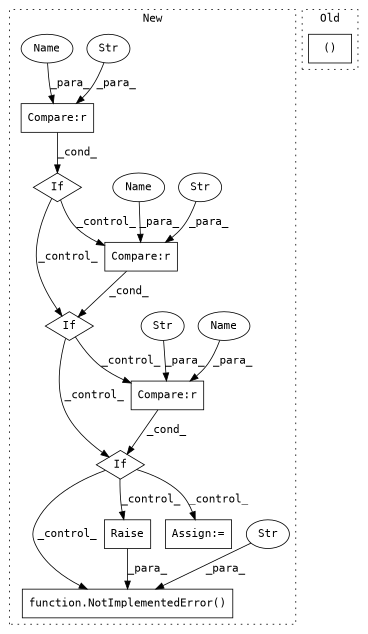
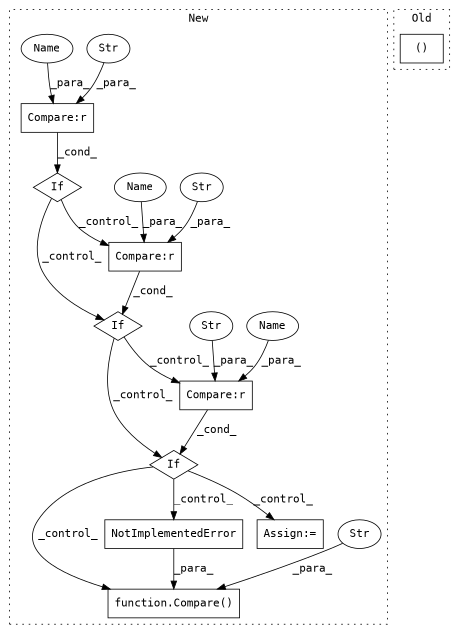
node "Raise": label "Raise" -> "NotImplementedError"
node "function.NotImplementedError()": label "function.NotImplementedError()" -> "function.Compare()"
